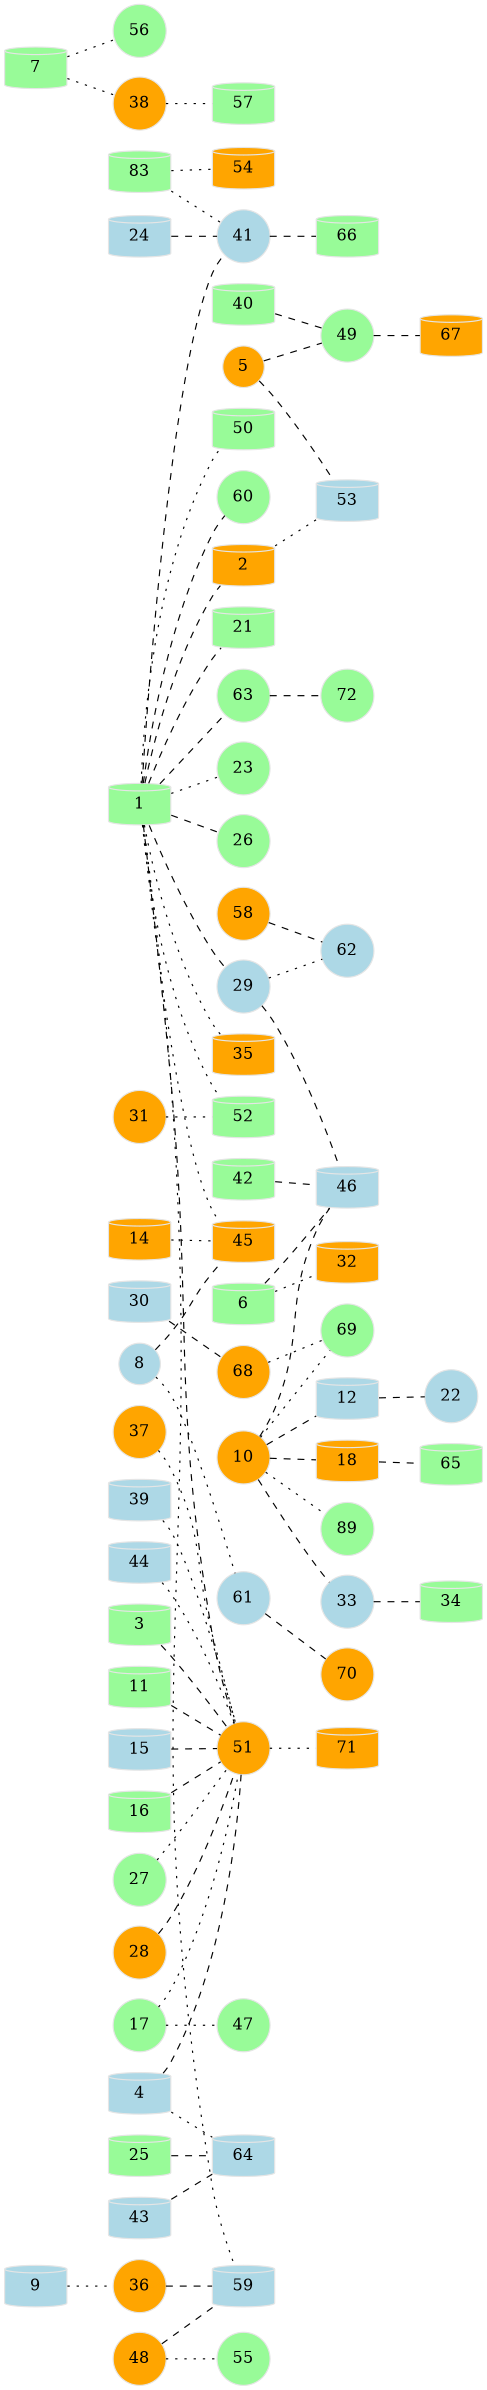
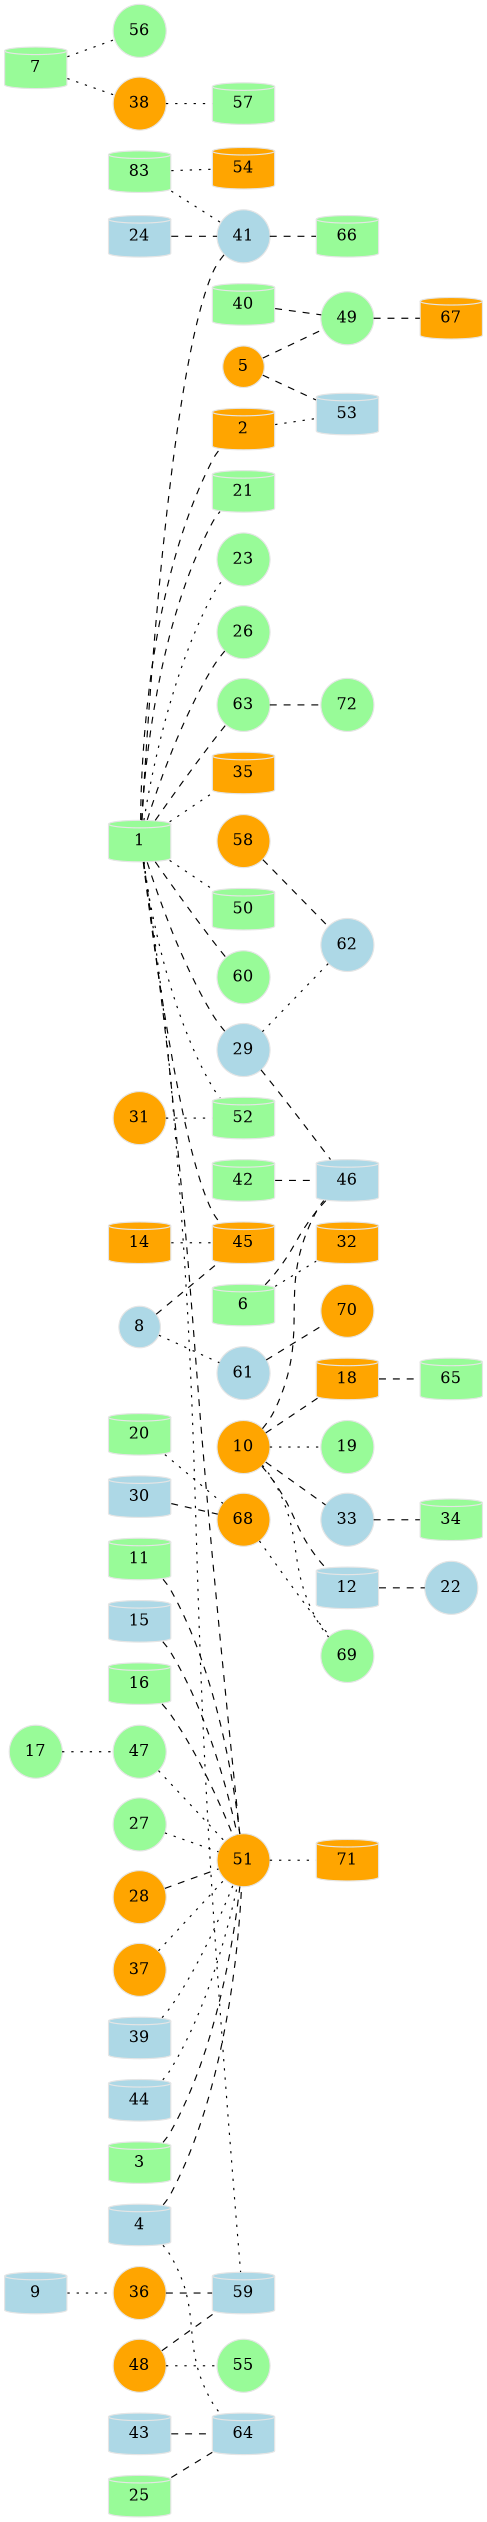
edge "1" -- "45": style dotted -> dashed
node "20": added
node "89": label "89" -> "19"
edge "51" -- "17": now "51" -- "47"
